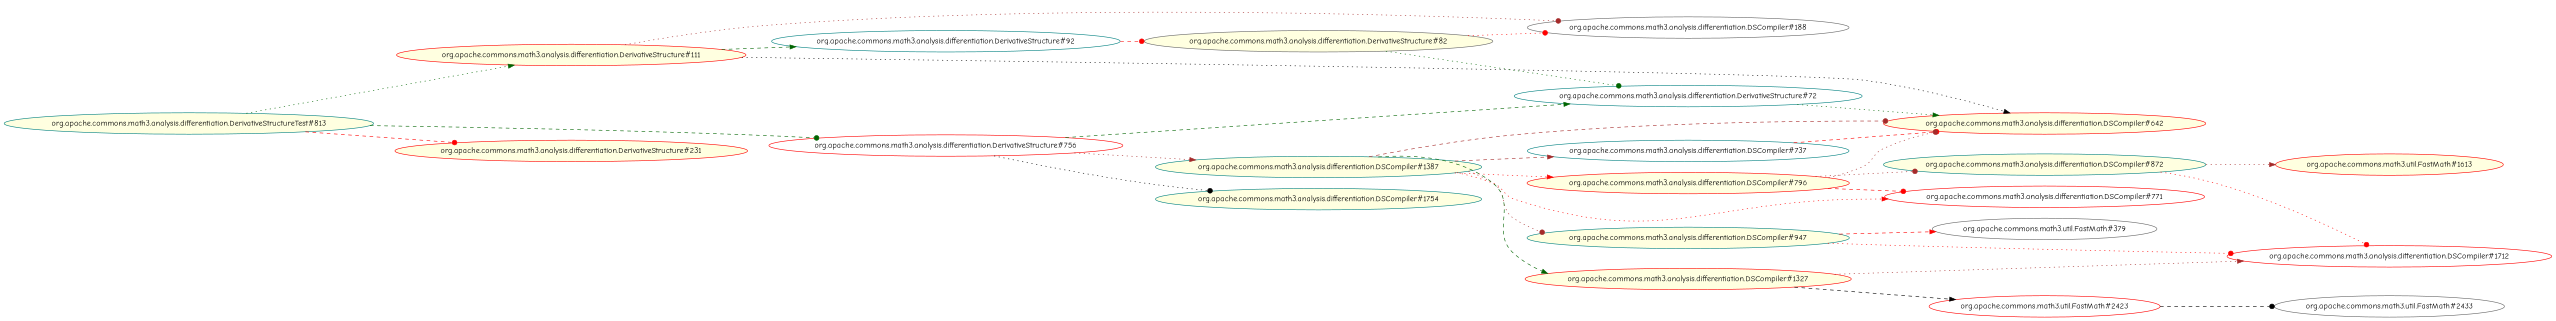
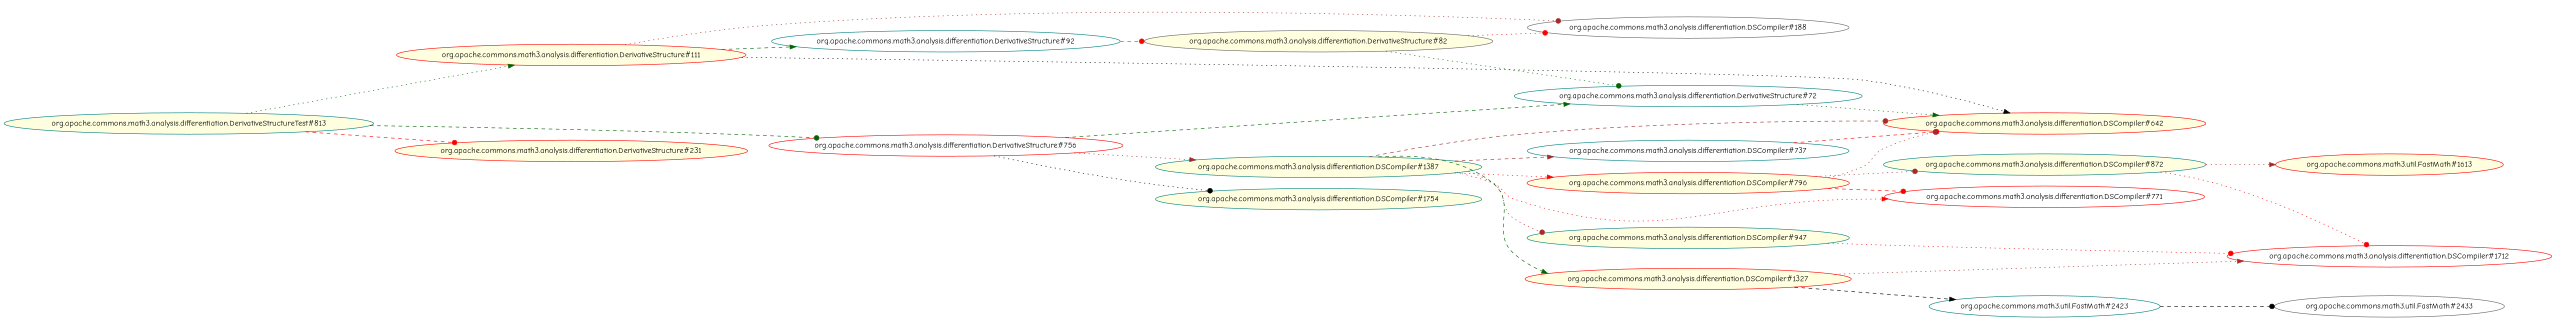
node "org.apache.commons.math3.util.FastMath#379": removed
node "org.apache.commons.math3.util.FastMath#2423": color red -> teal
